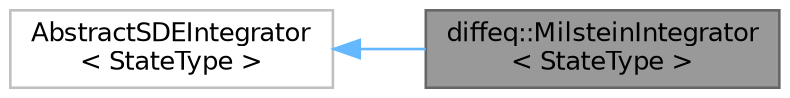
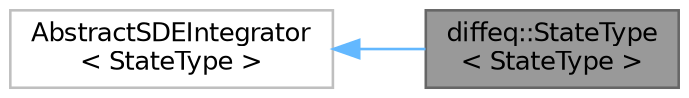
node "diffeq::MilsteinIntegrator < StateType >": label "diffeq::MilsteinIntegrator < StateType >" -> "diffeq::StateType < StateType >"
